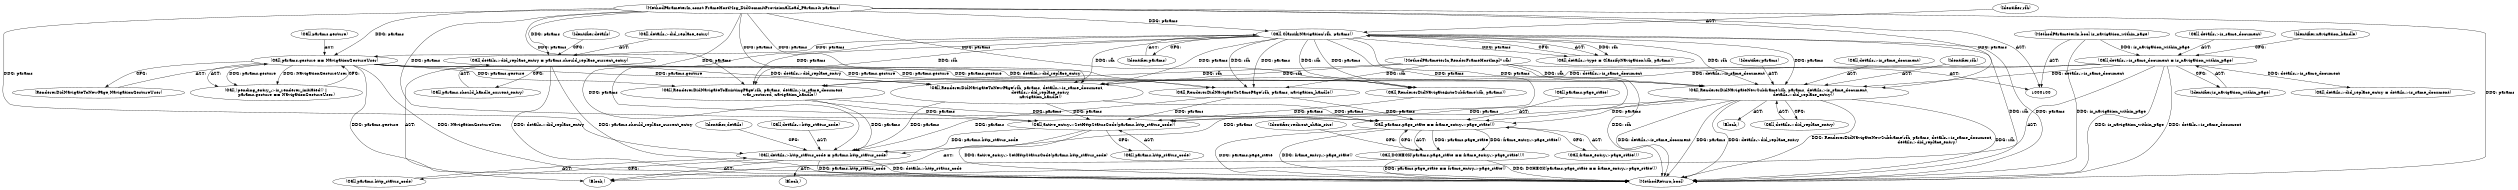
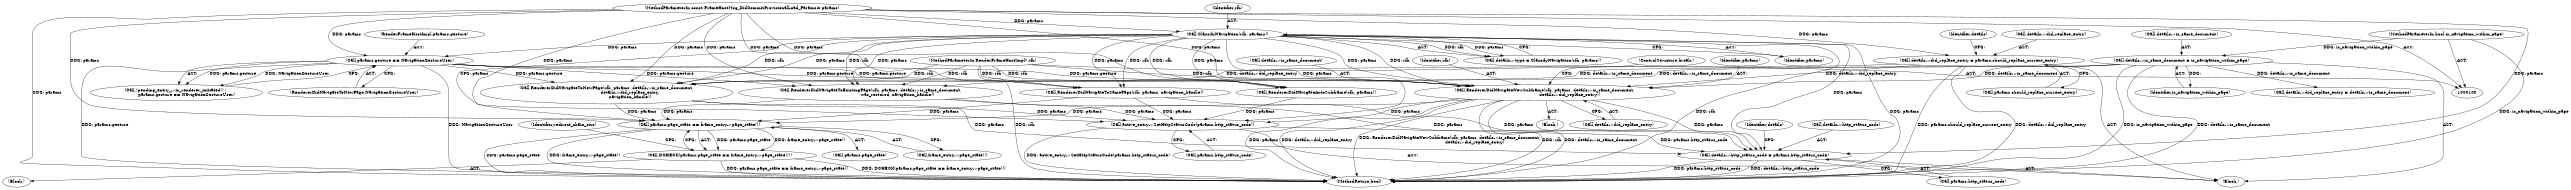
node "(Call,params.gesture)": label "(Call,params.gesture)" -> "(RenderFrameHostImpl,params.gesture)"
node "(Identifier,navigation_handle)": removed
node "(ControlStructure,break;)": added
edge "(Call,ClassifyNavigation(rfh, params))" -> "(Call,params.page_state == frame_entry->page_state())": label "DDG: params" -> "CFG: params"
edge "(Call,details->is_same_document = is_navigation_within_page)" -> "(Identifier,is_navigation_within_page)": label "CFG: " -> "DDG: "
edge "(MethodParameterIn,RenderFrameHostImpl* rfh)" -> "(Call,RendererDidNavigateAutoSubframe(rfh, params))": added, label "DDG: rfh"
node "(Call,params.should_handle_current_entry)": label "(Call,params.should_handle_current_entry)" -> "(Call,params.should_replace_current_entry)"
edge "(Call,params.page_state)" -> "(Call,params.page_state == frame_entry->page_state())": reversed
